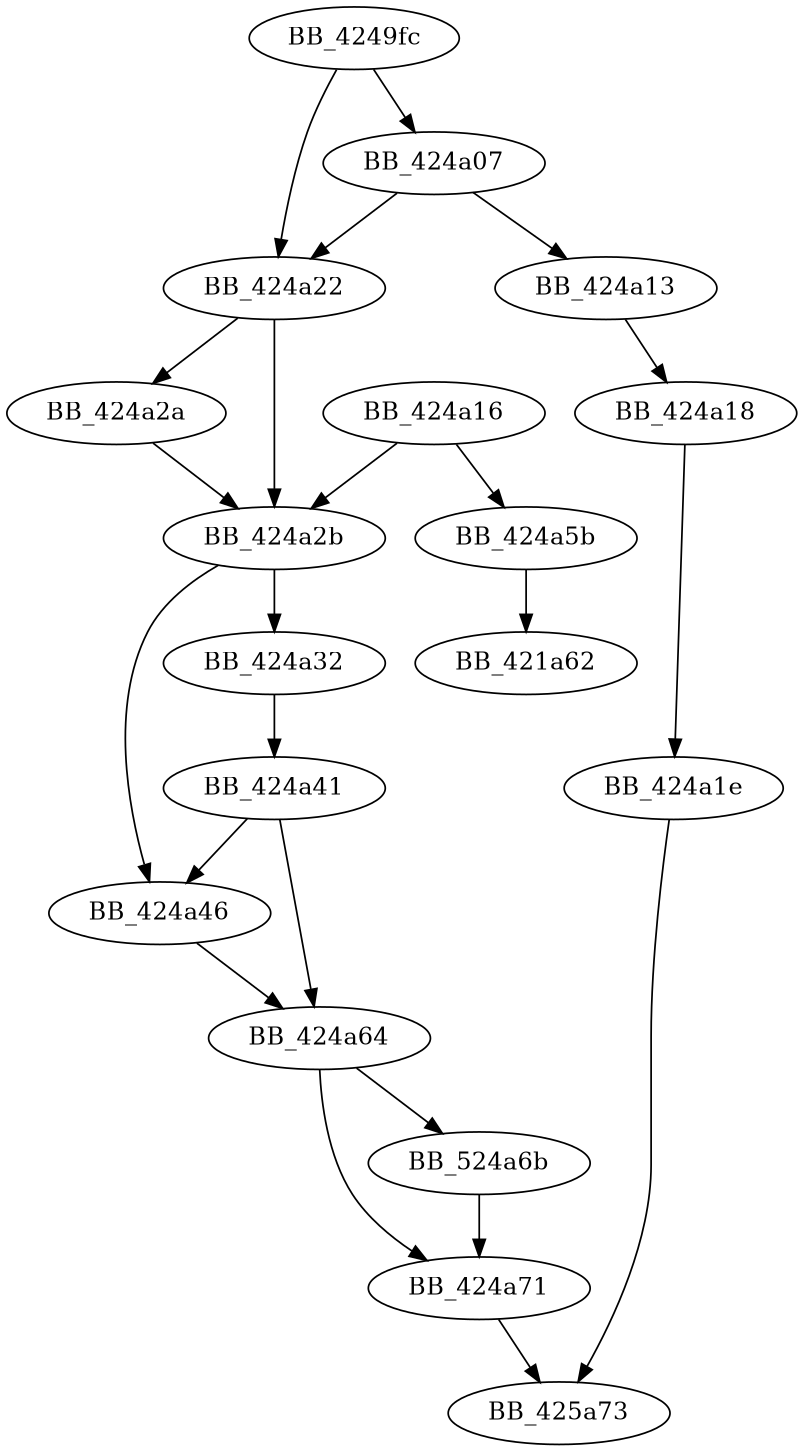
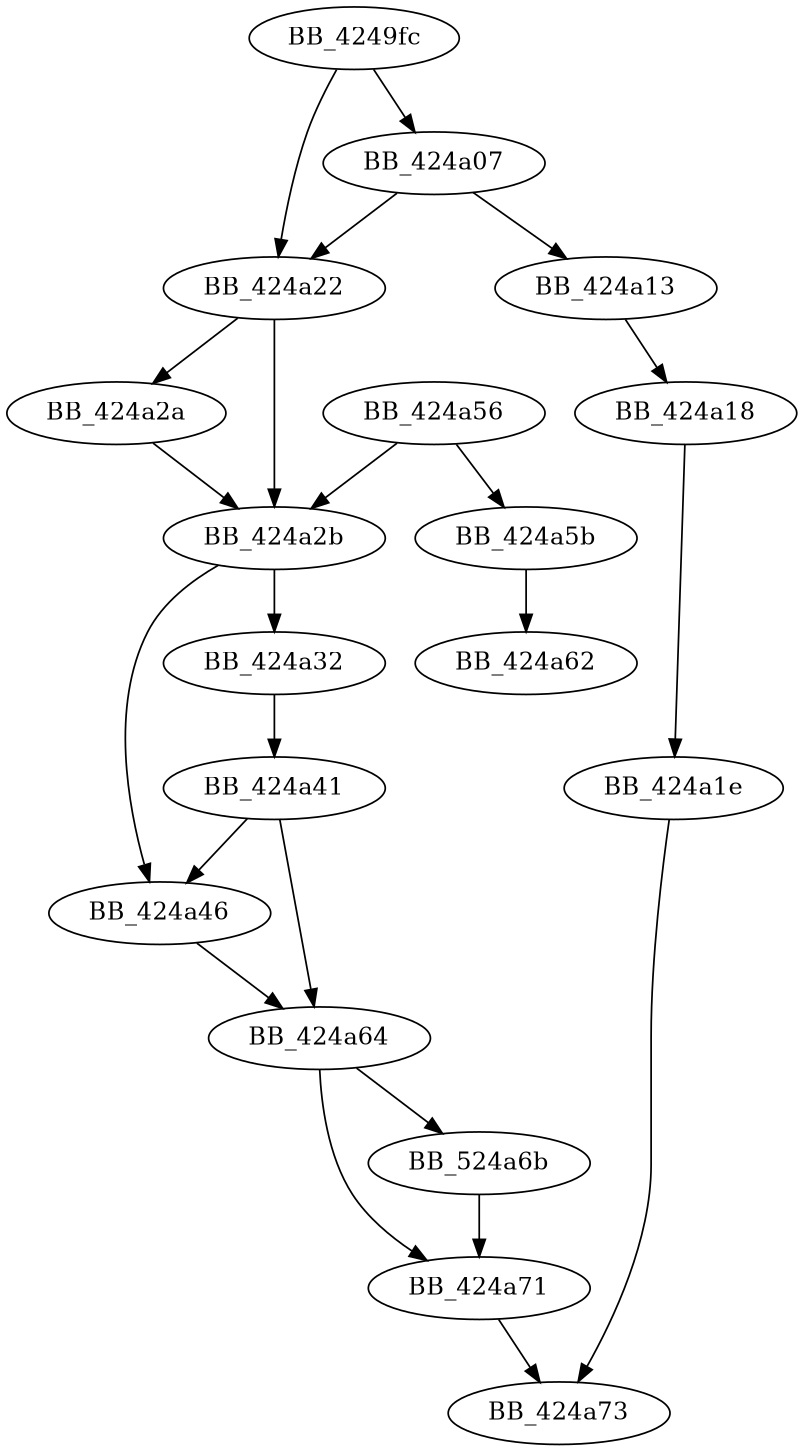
node "BB_424a16": label "BB_424a16" -> "BB_424a56"
node "BB_421a62": label "BB_421a62" -> "BB_424a62"
node "BB_425a73": label "BB_425a73" -> "BB_424a73"
